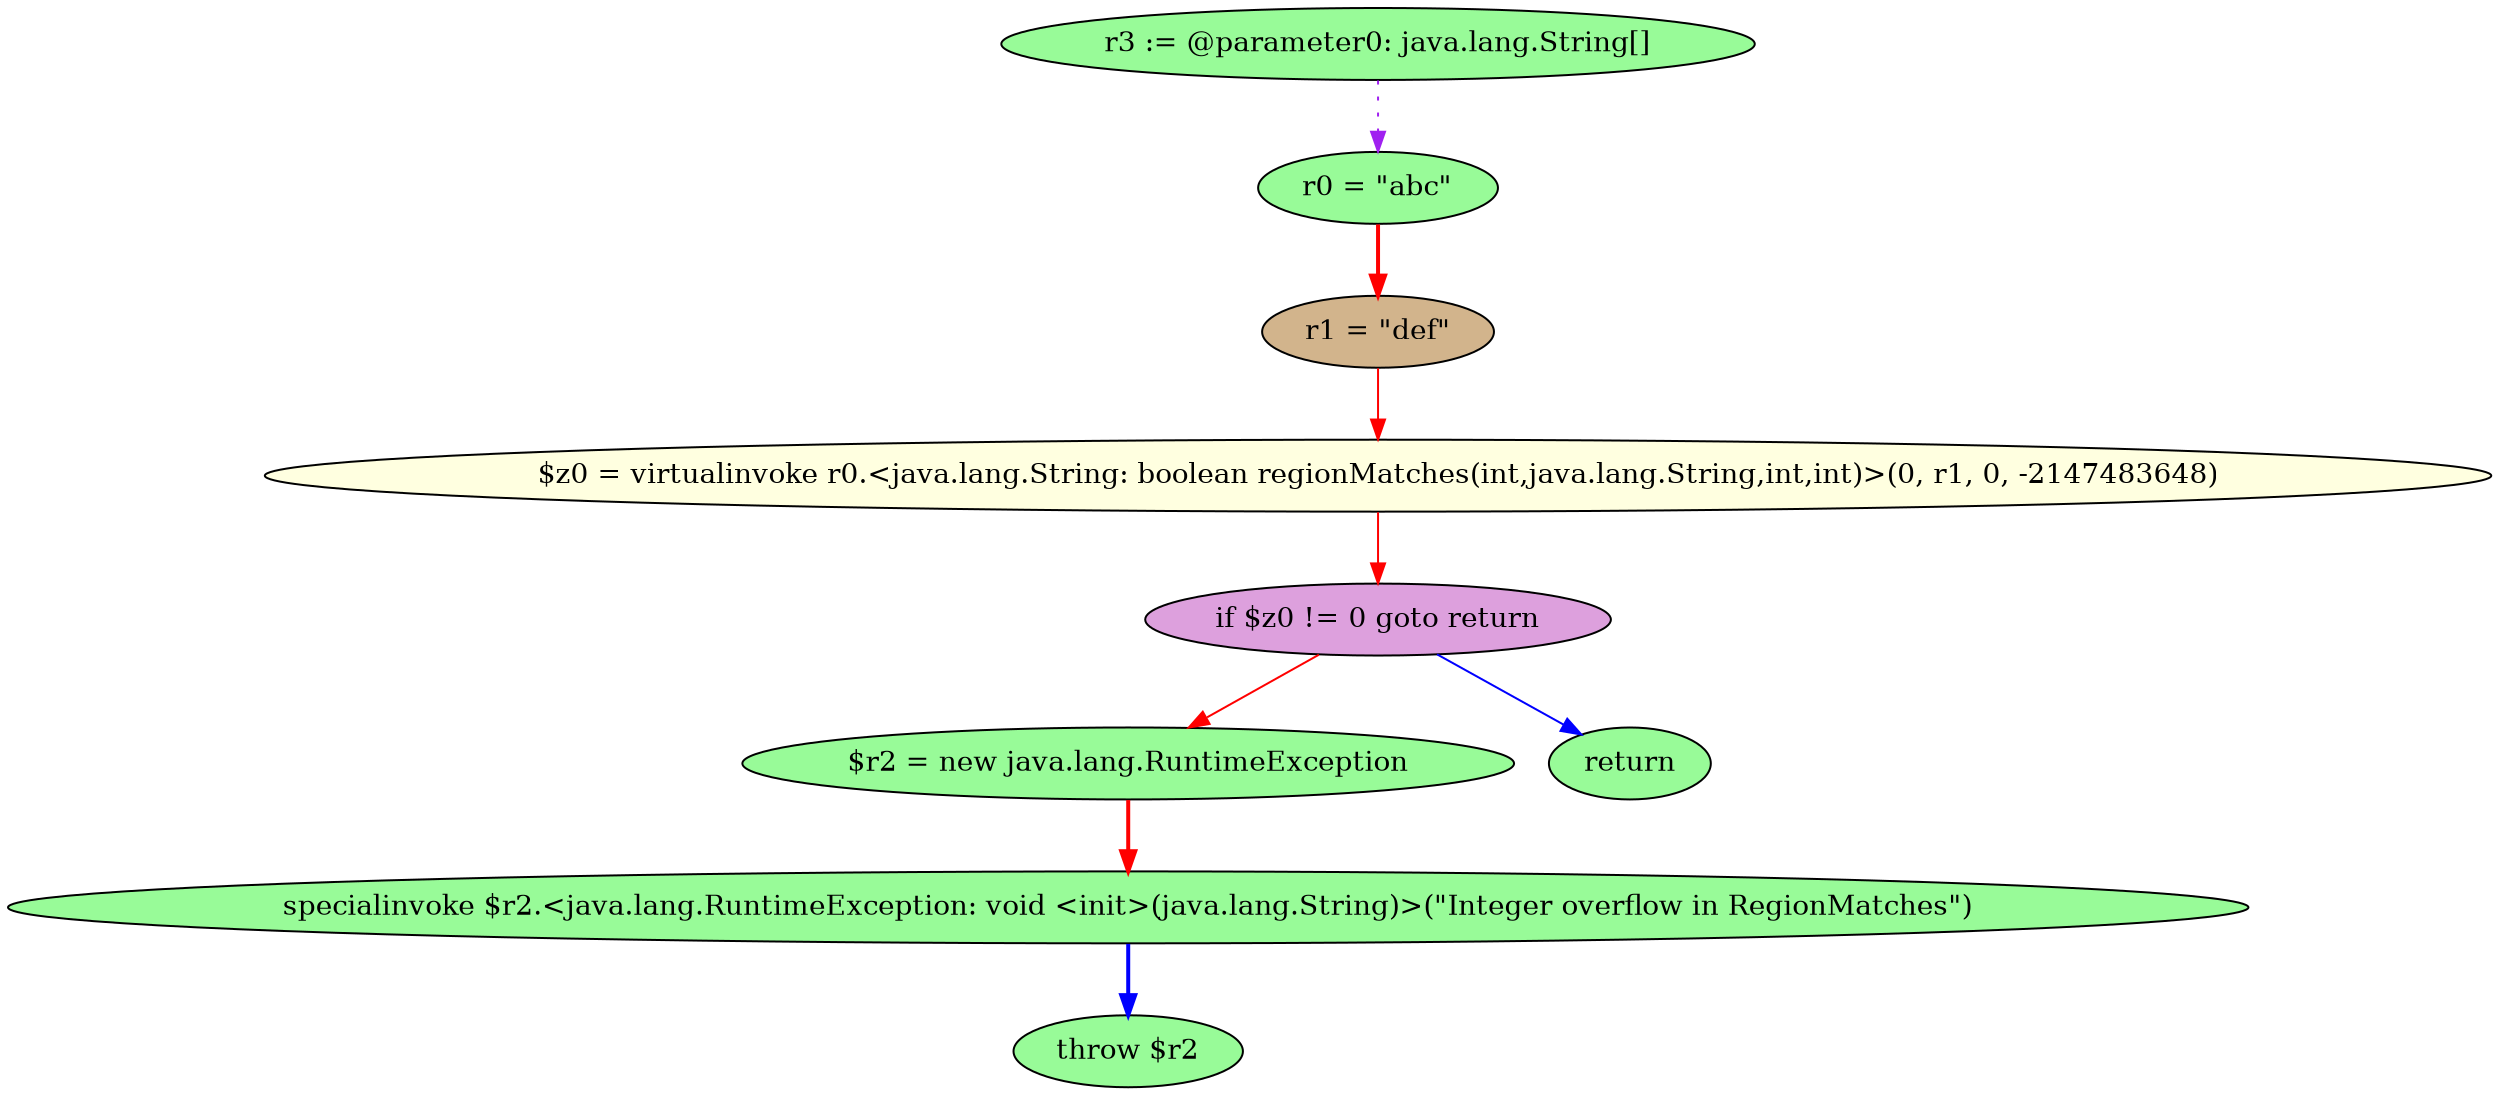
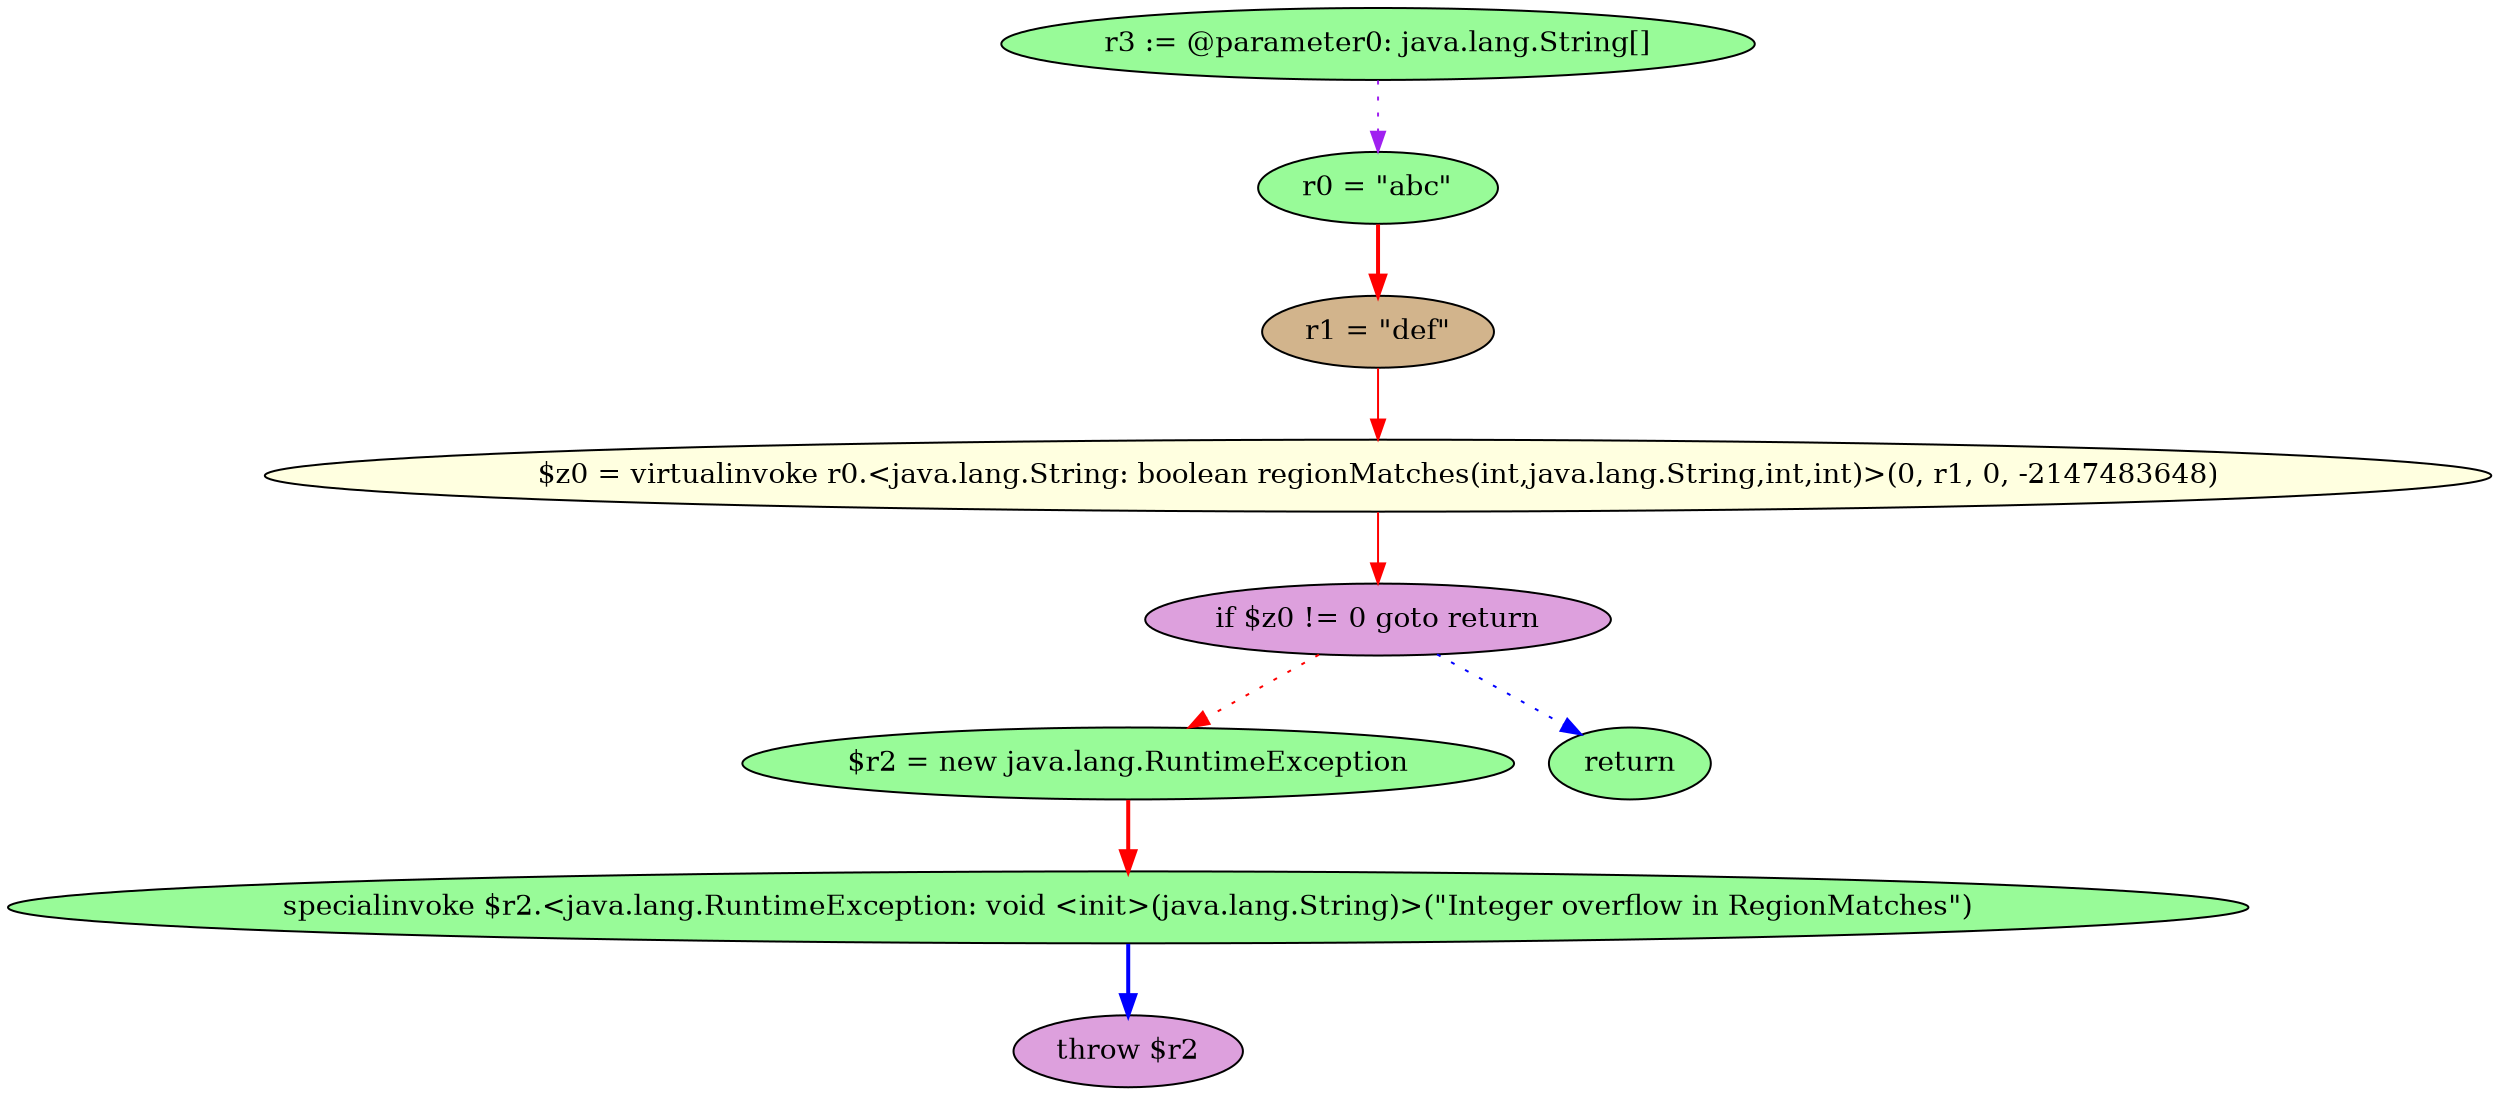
edge "if $z0 != 0 goto return" -> "$r2 = new java.lang.RuntimeException": style solid -> dotted
edge "if $z0 != 0 goto return" -> "return": style solid -> dotted
node "throw $r2": fillcolor palegreen -> plum
